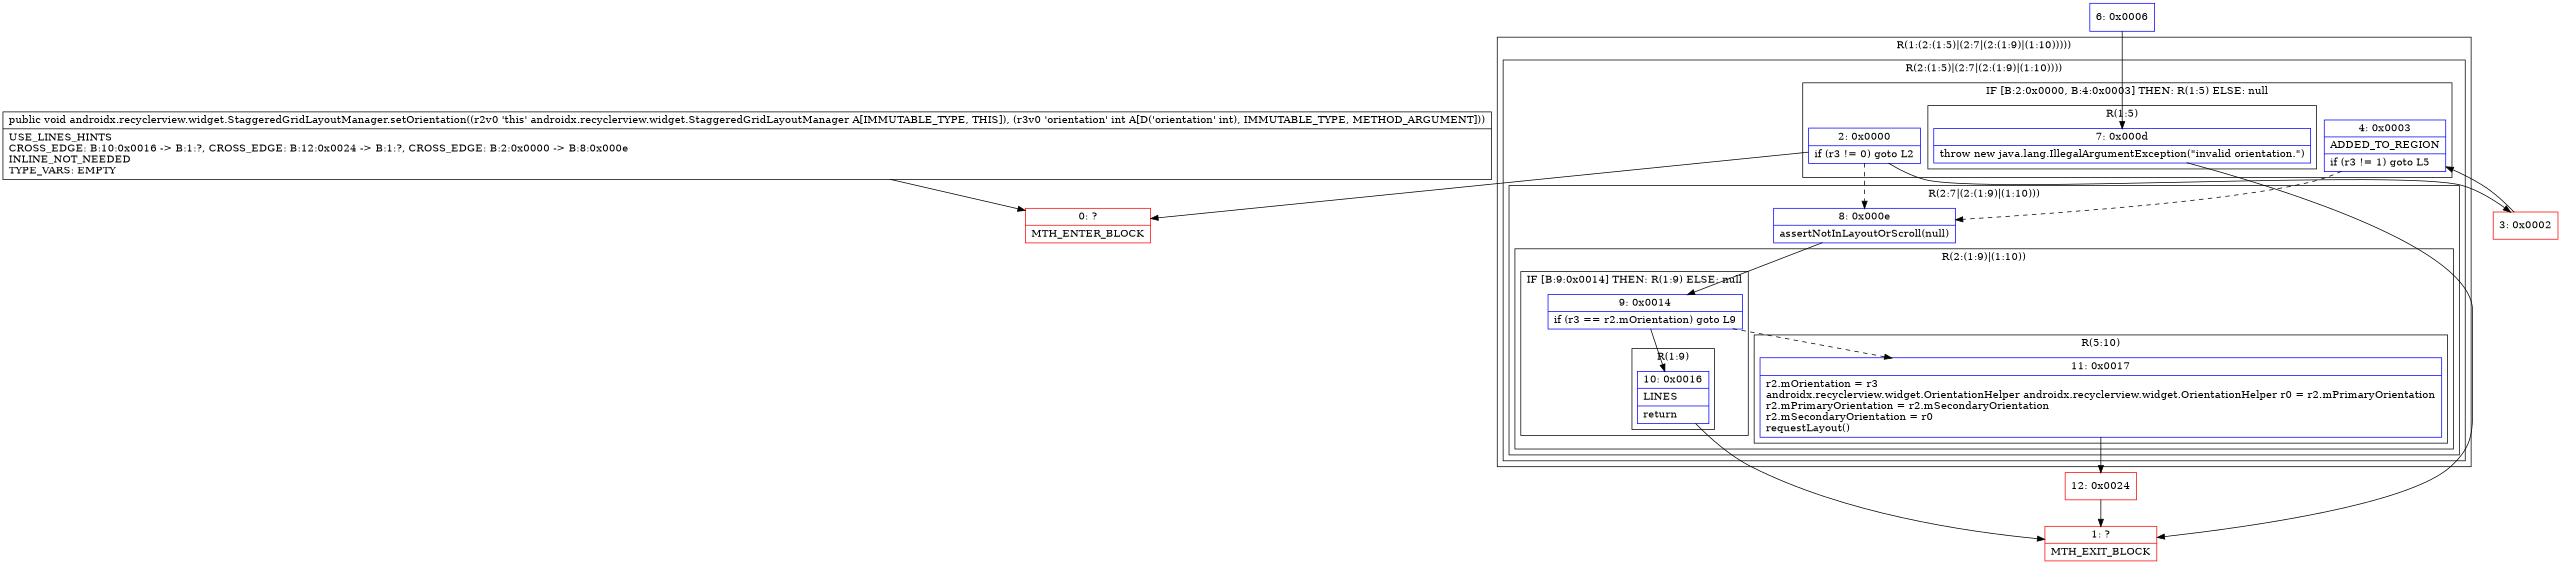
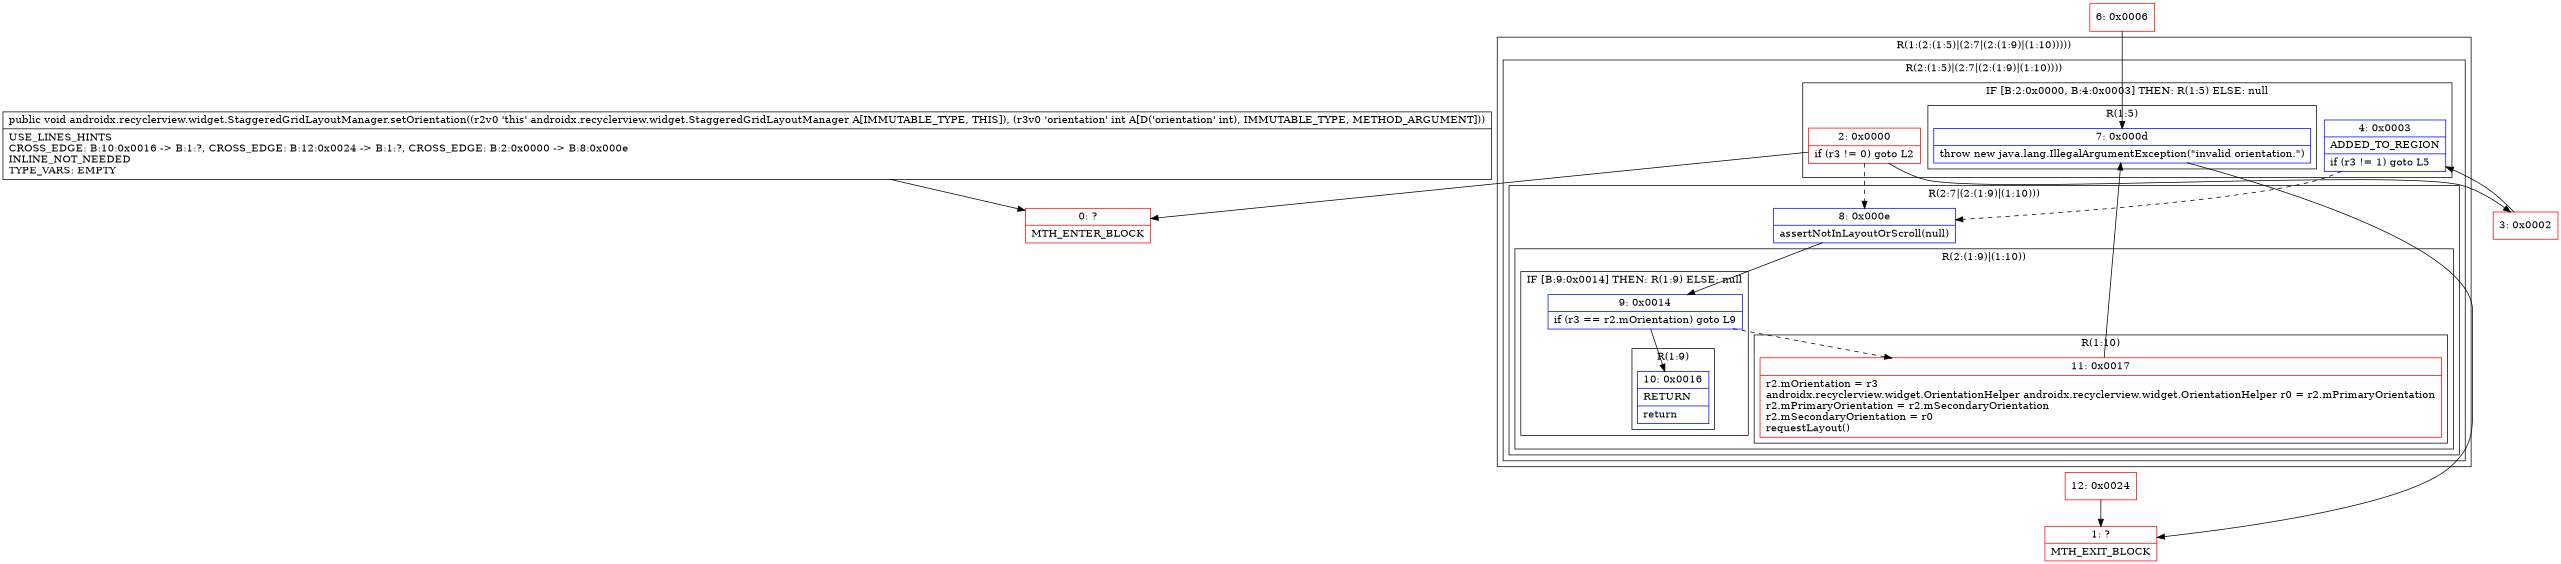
node "6: 0x0006": color blue -> red
node "2: 0x0000": color blue -> red
cluster "R(5:10)": label "R(5:10)" -> "R(1:10)"
node "10: 0x0016": text "LINES" -> "RETURN"
node "11: 0x0017": color blue -> red
edge "11: 0x0017" -> "12: 0x0024": now "11: 0x0017" -> "7: 0x000d"
edge "10: 0x0016" -> "1: ?": removed
